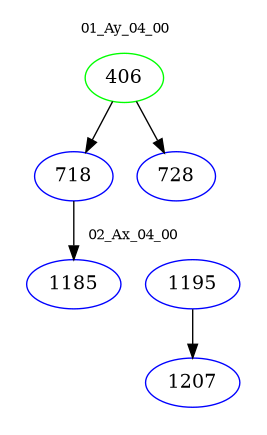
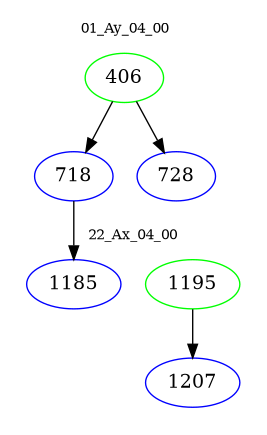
cluster "02_Ax_04_00": label "02_Ax_04_00" -> "22_Ax_04_00"
node "1195": color blue -> green
